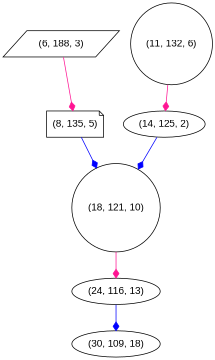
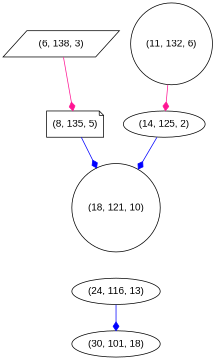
node "(6, 188, 3)": label "(6, 188, 3)" -> "(6, 138, 3)"
edge "(18, 121, 10)" -> "(24, 116, 13)": removed
node "(30, 109, 18)": label "(30, 109, 18)" -> "(30, 101, 18)"
